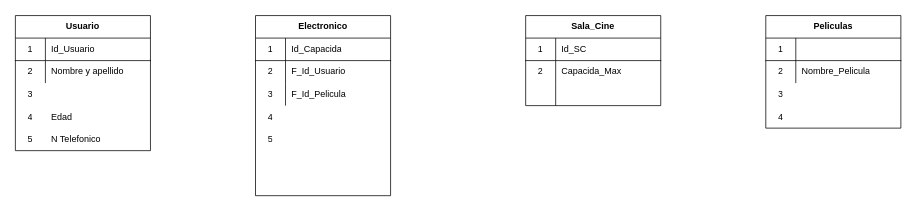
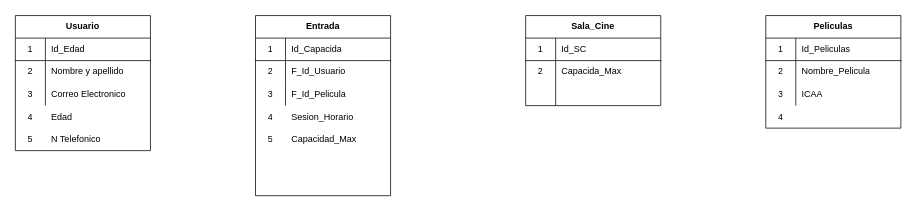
node "Electronico": label "Electronico" -> "Entrada"
node "Id_Usuario": label "Id_Usuario" -> "Id_Edad"
node "Id_Peliculas": added
node "Correo Electronico": added
node "ICAA": added
node "Sesion_Horario": added
node "Capacidad_Max": added
